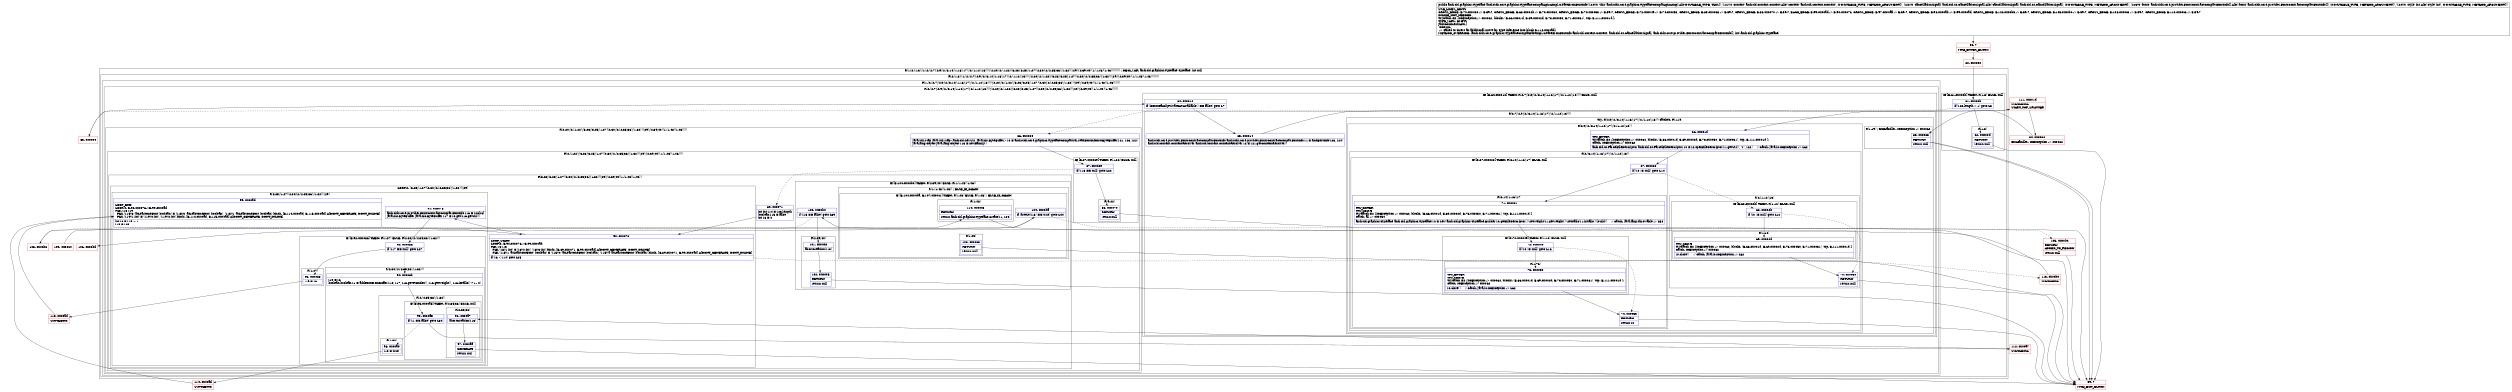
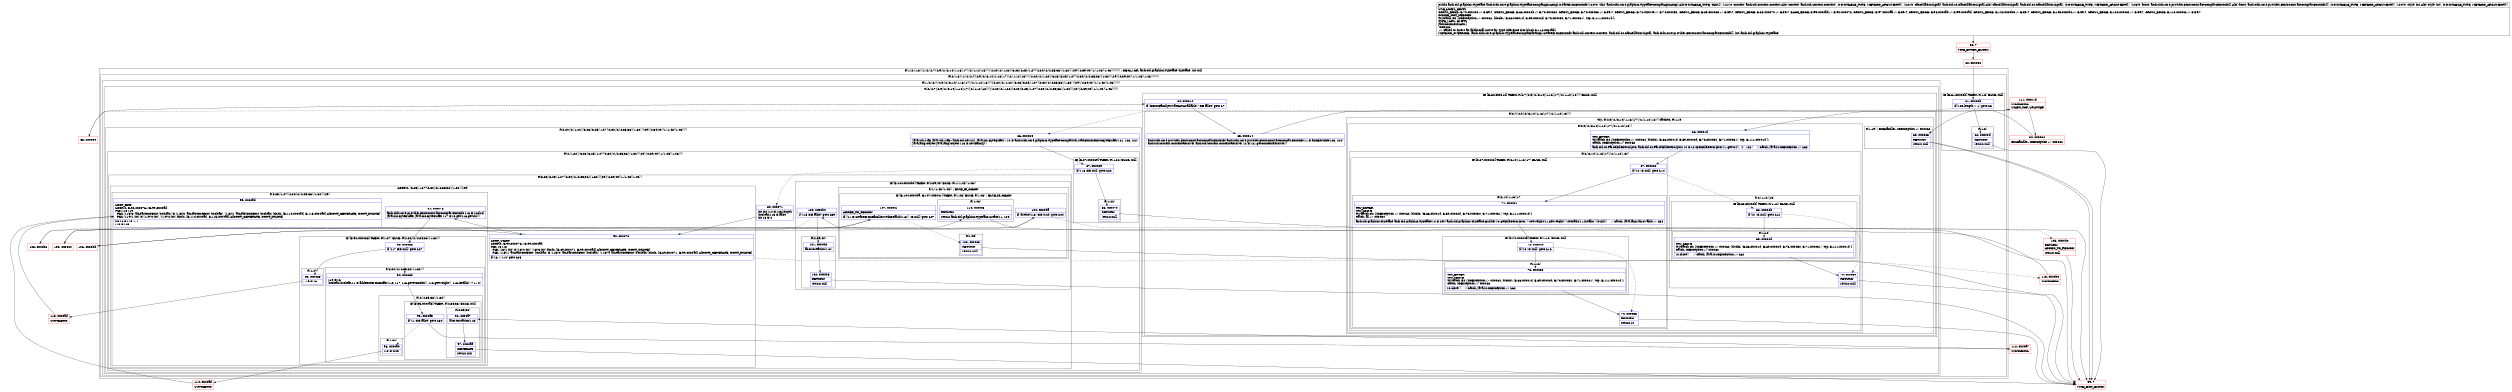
cluster "R(9:22)": label "R(9:22)" -> "R(1:22)"
node "107: 0x00c1": added
cluster "R(1:76)": label "R(1:76)" -> "R(1:16)"
